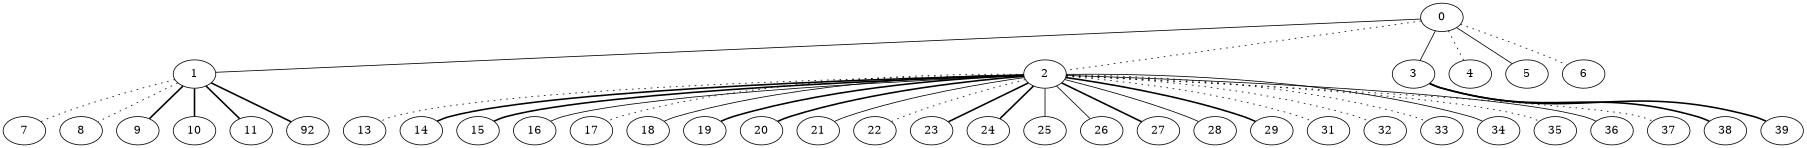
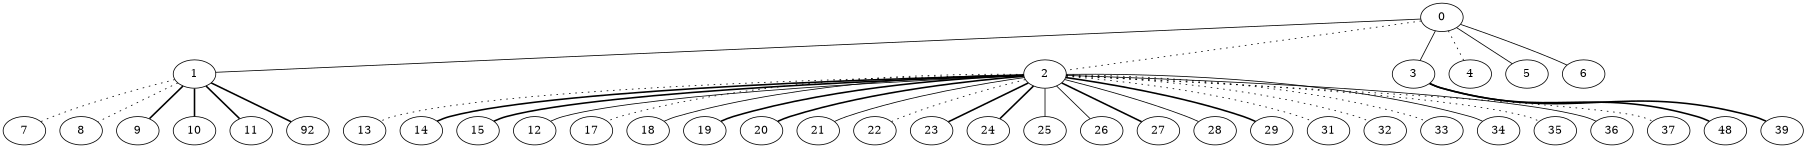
edge "0" -- "6": style dotted -> solid
node "16": label "16" -> "12"
node "38": label "38" -> "48"
